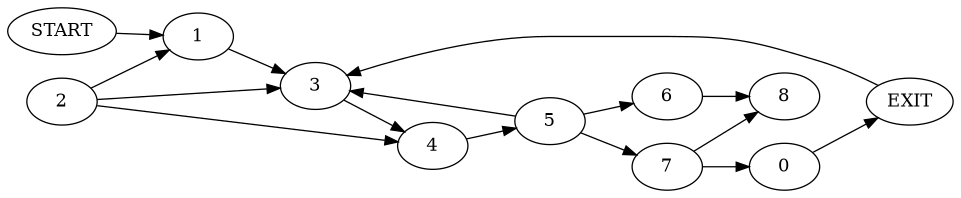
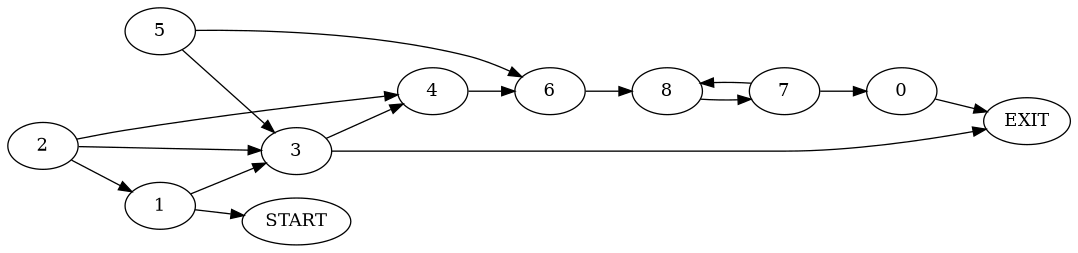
edge "START" -> "1": reversed
edge "EXIT" -> "3": reversed
edge "4" -> "5": now "4" -> "6"
edge "5" -> "7": now "8" -> "7"
